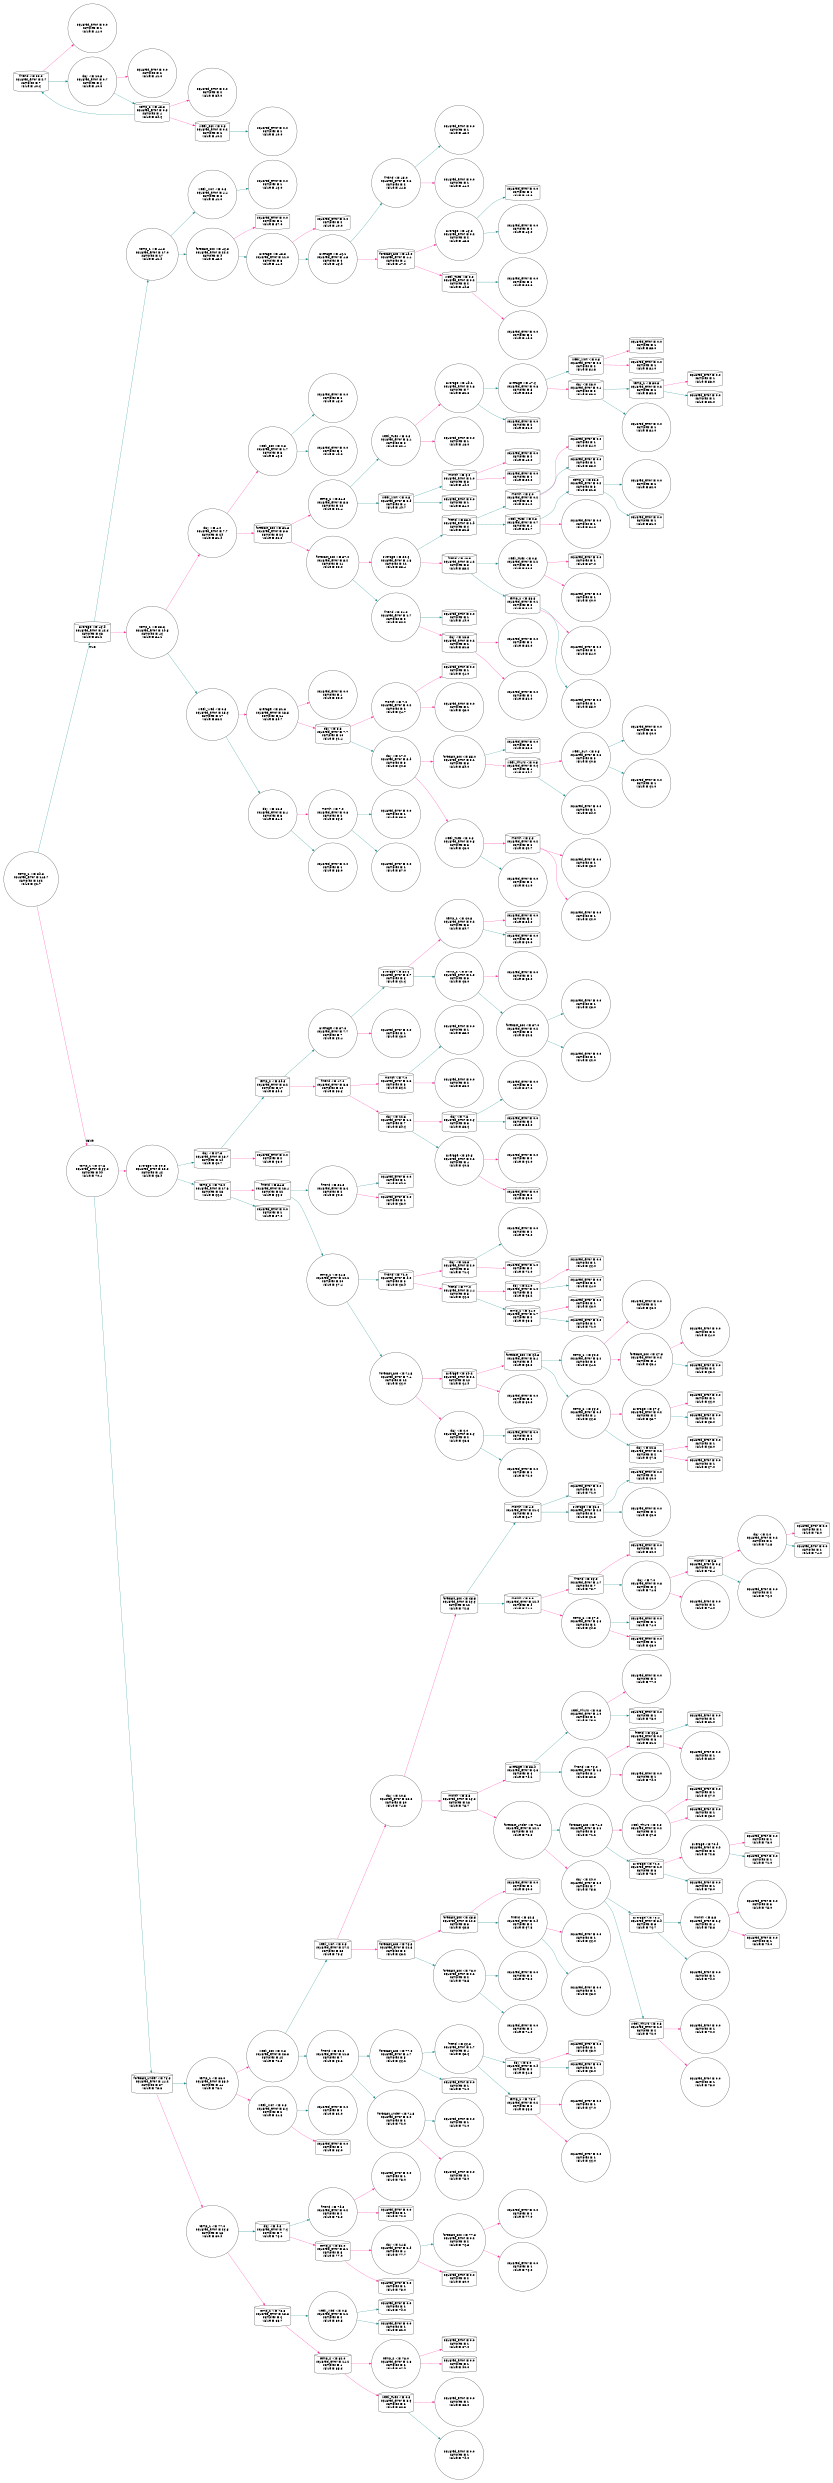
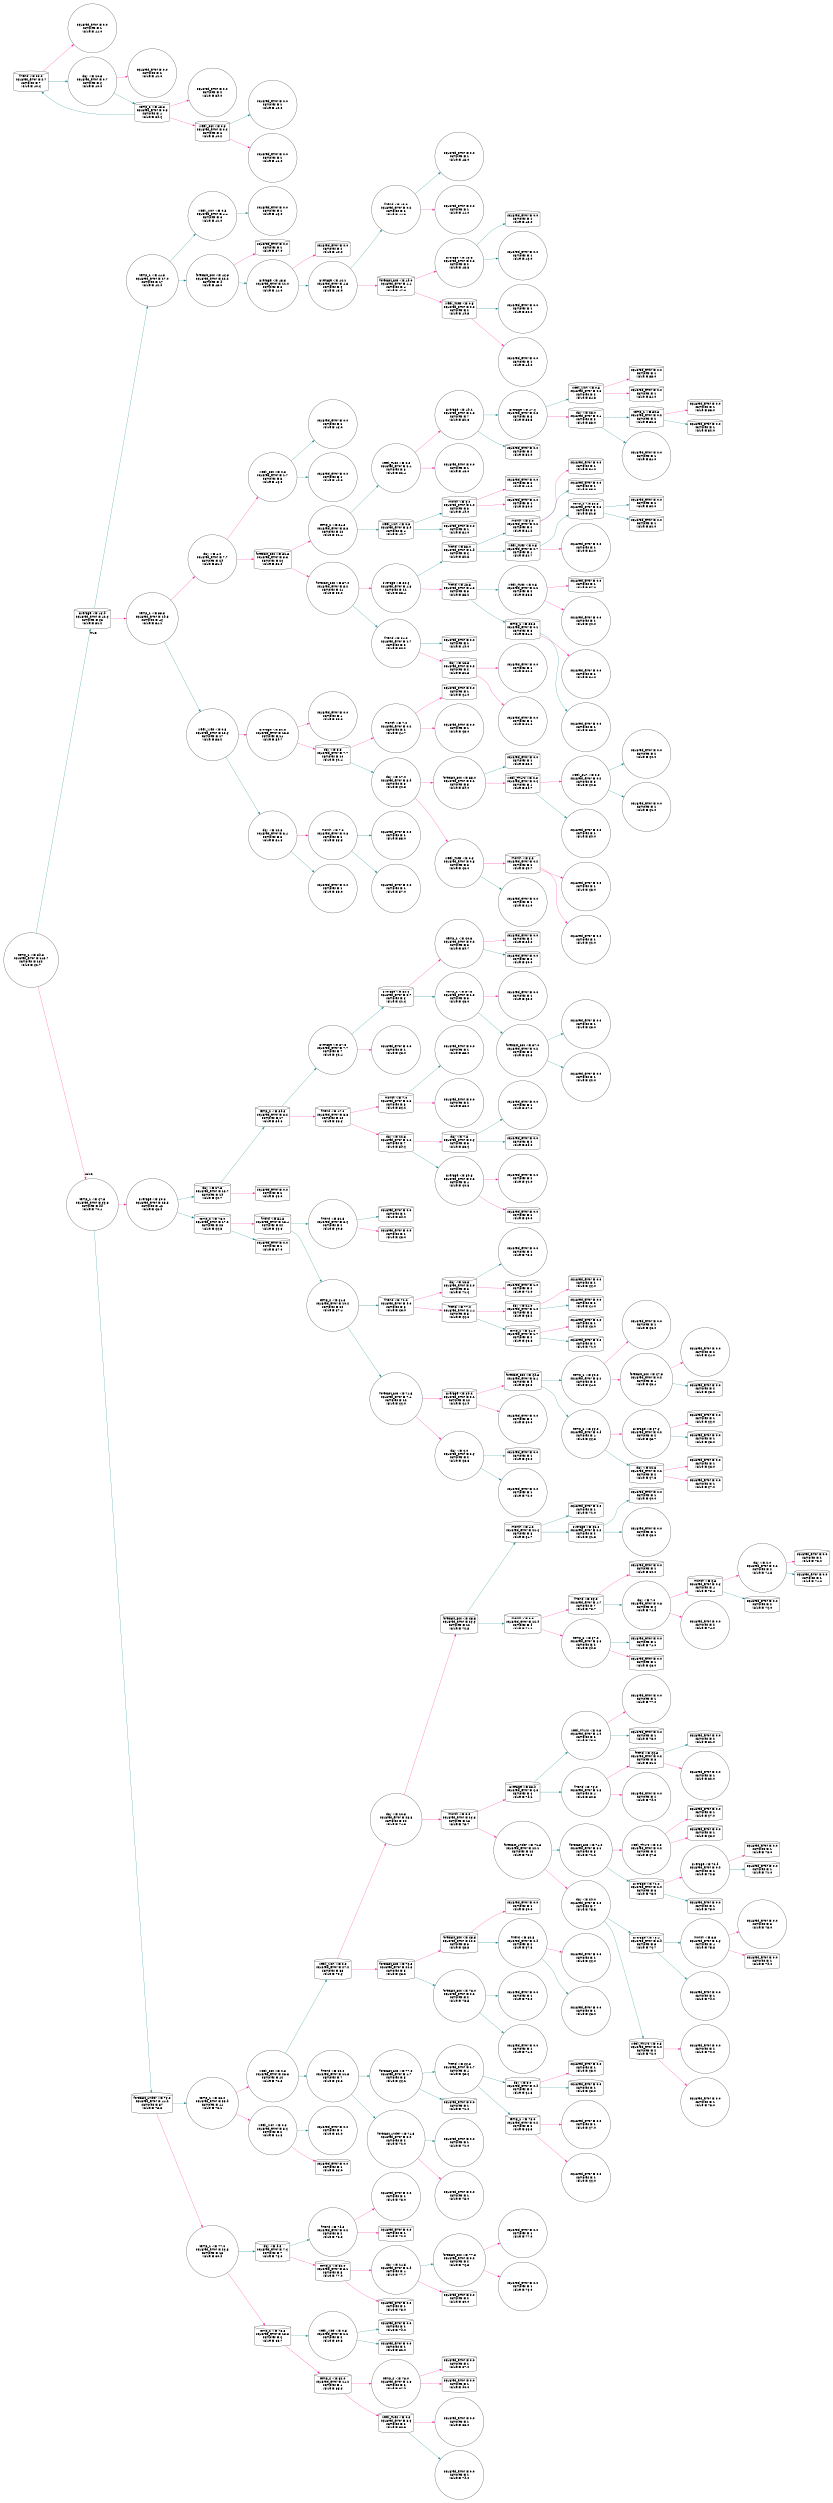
node "squared_error = 0.0 samples = 1 value = 41.0": added
node "squared_error = 0.0 samples = 2 value = 52.0": shape circle -> cylinder
node "squared_error = 0.0 samples = 2 value = 76.0": shape circle -> cylinder
